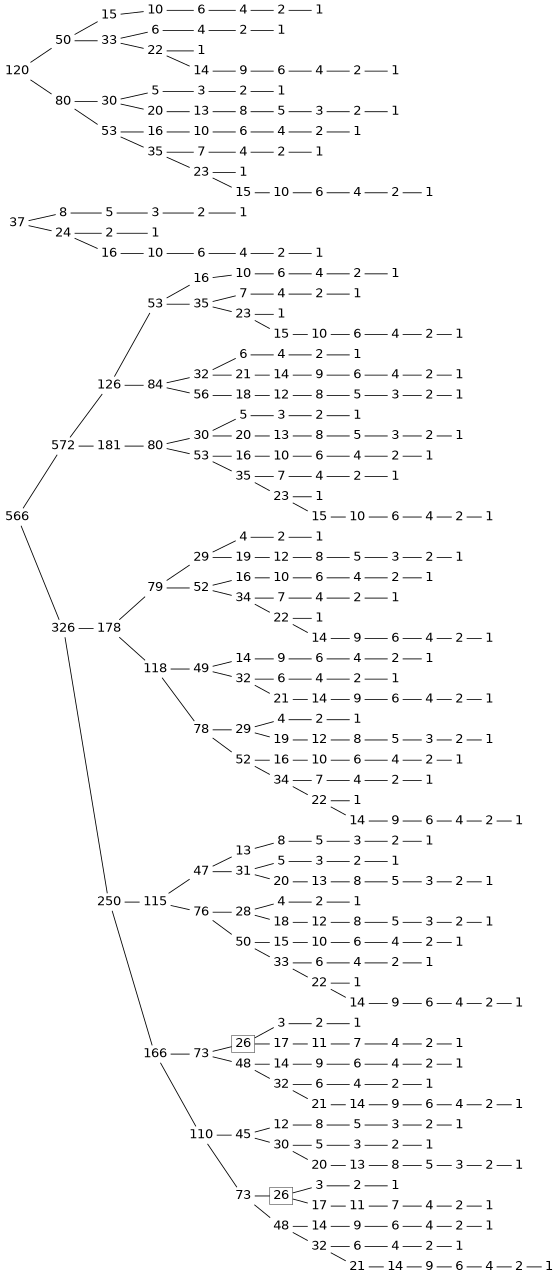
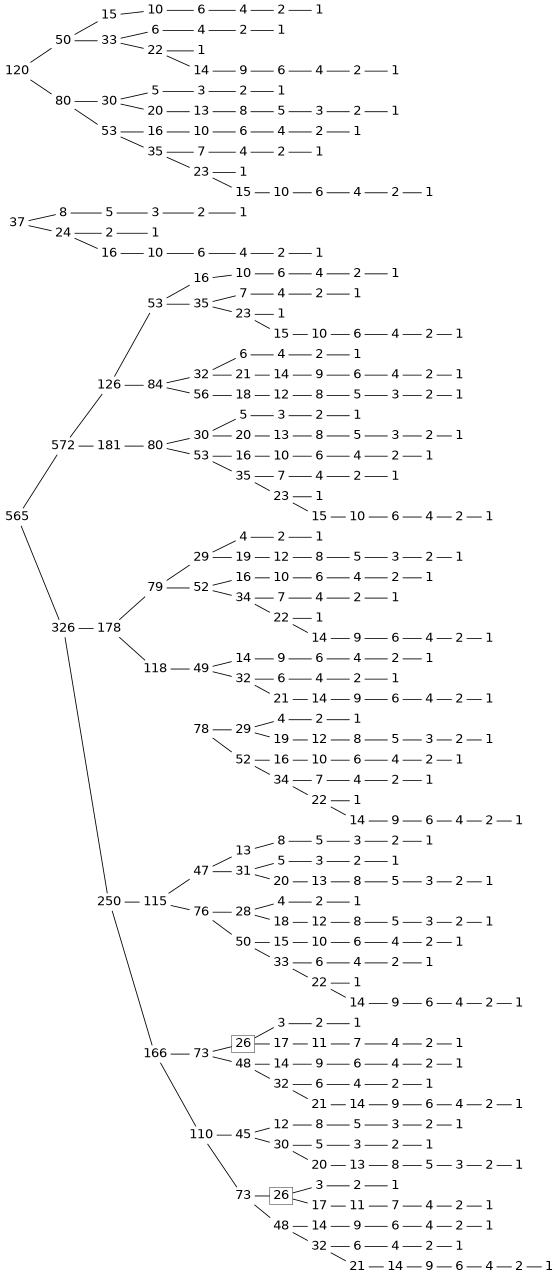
node "566": label "566" -> "565"
edge "118" -- "78": removed
